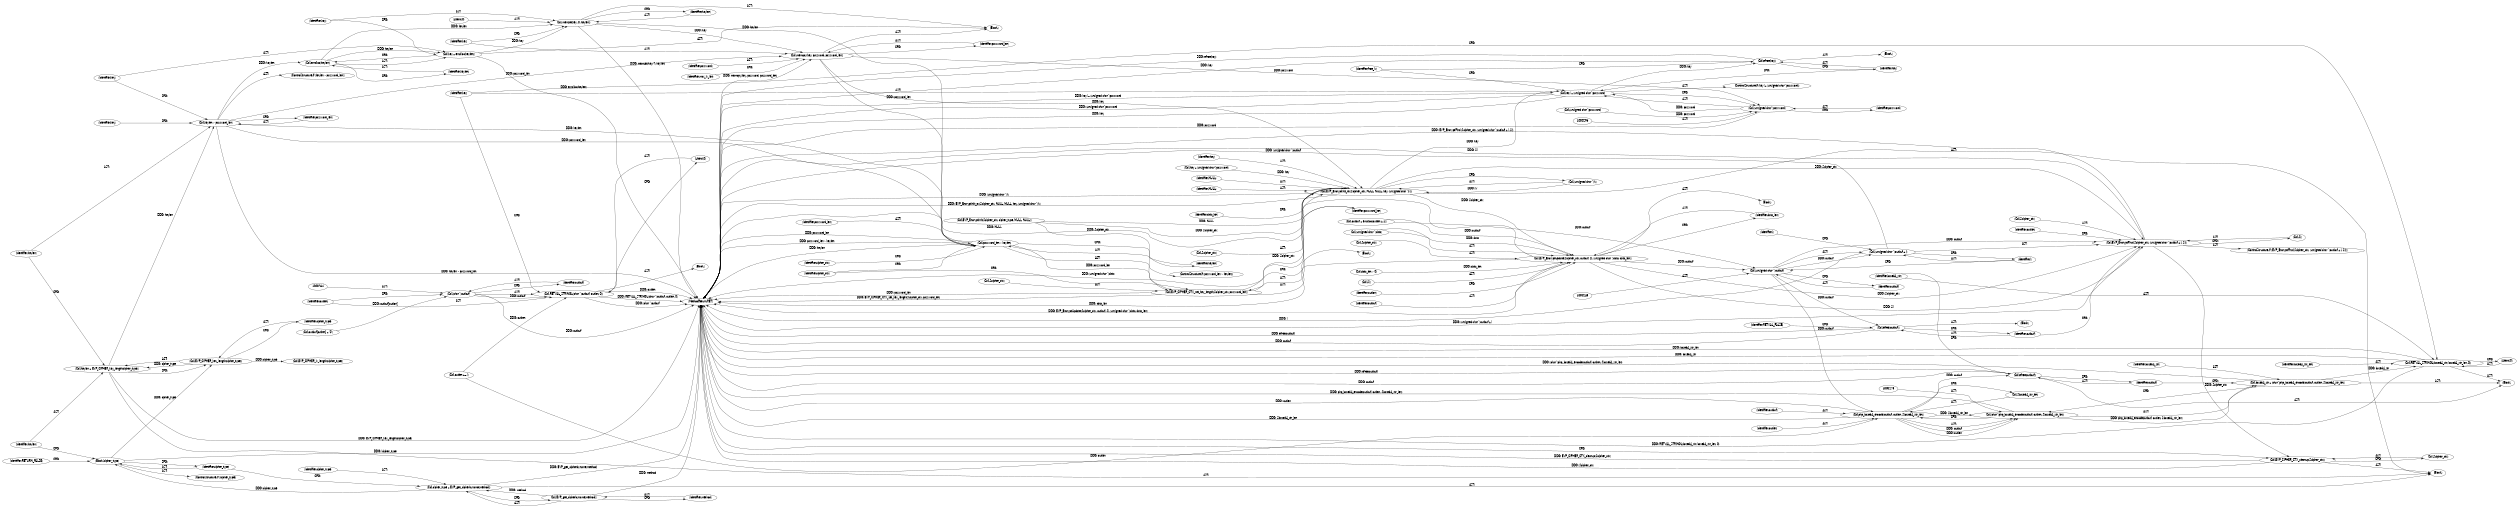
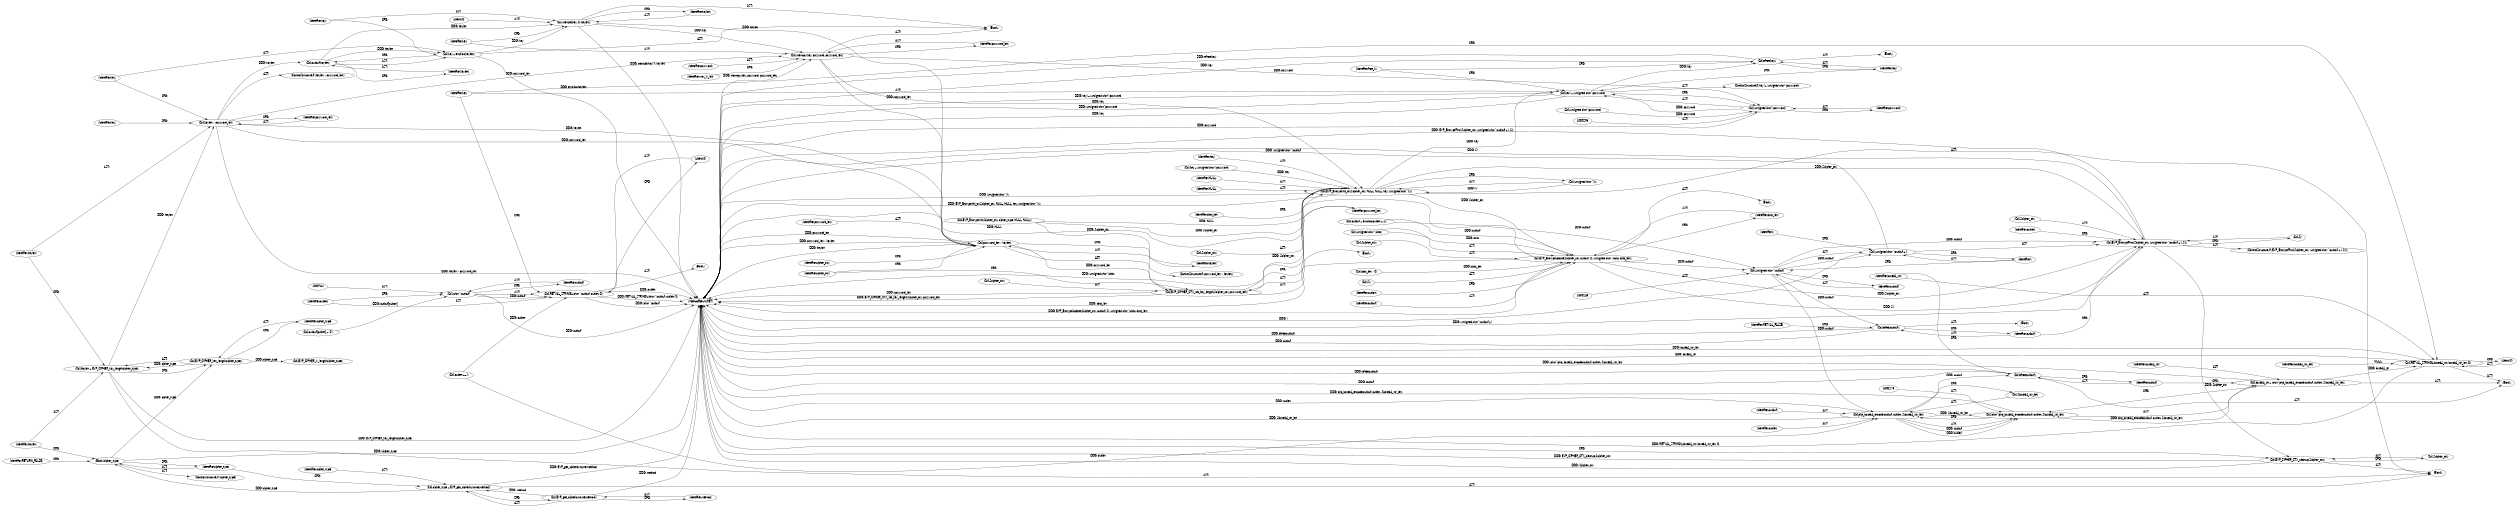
node "(Call,emalloc(keylen))": label "(Call,emalloc(keylen))" -> "(Call,outbuf(keylen))"
edge "(Identifier,base64_str_len)" -> "(Call,RETVAL_STRINGL(base64_str, base64_str_len, 0))": label "AST: " -> "NULL: "
